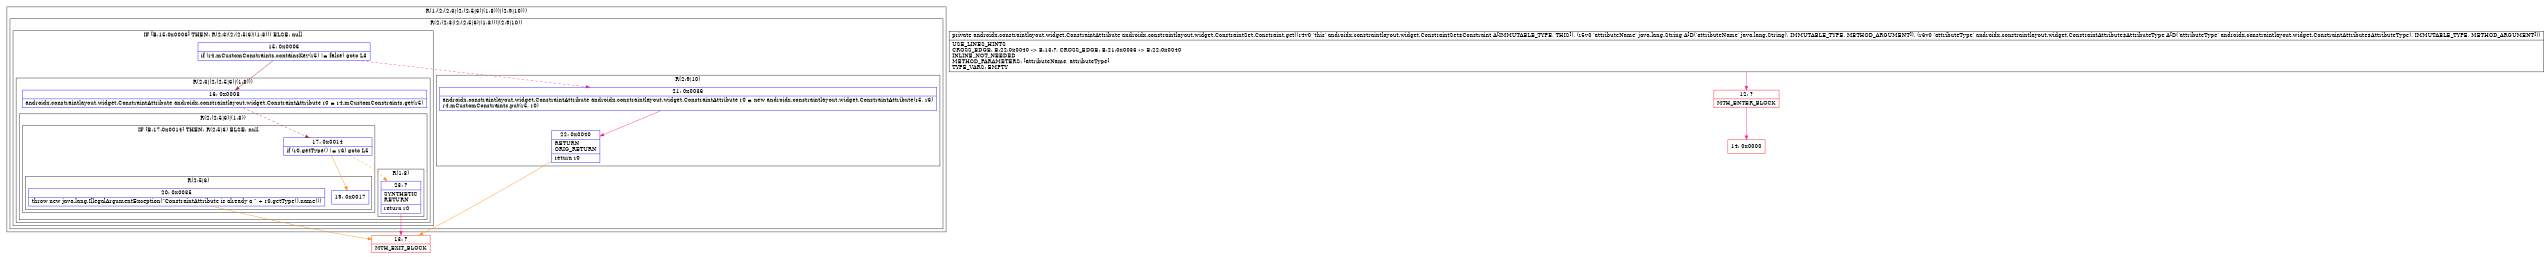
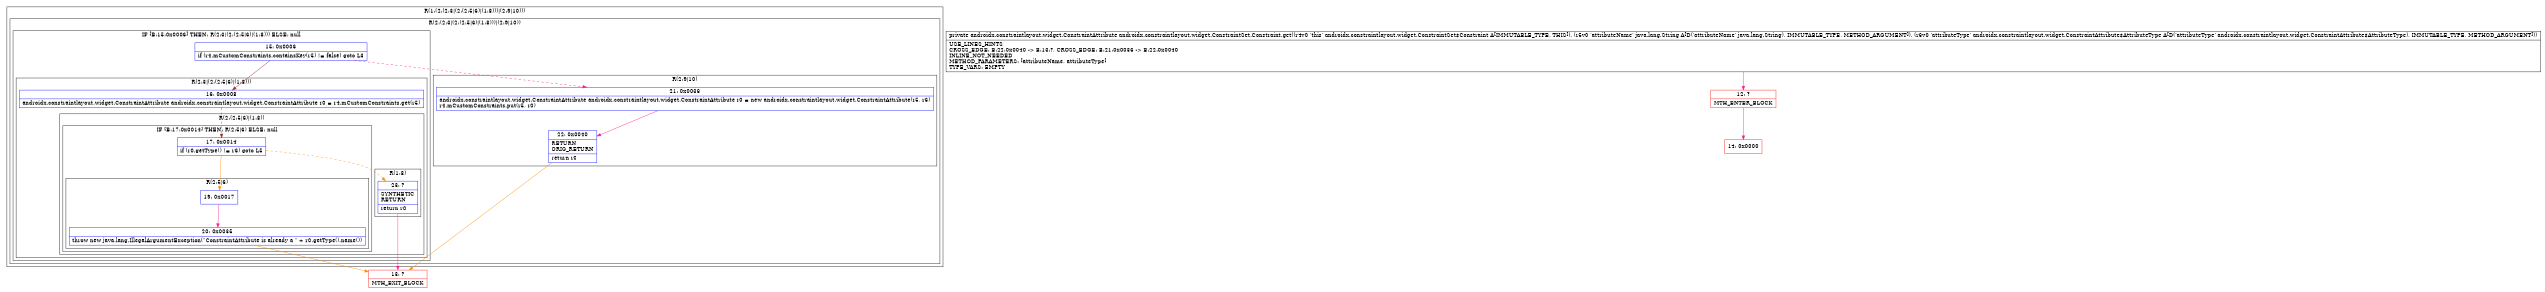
edge "19: 0x0017" -> "20: 0x0035": added
